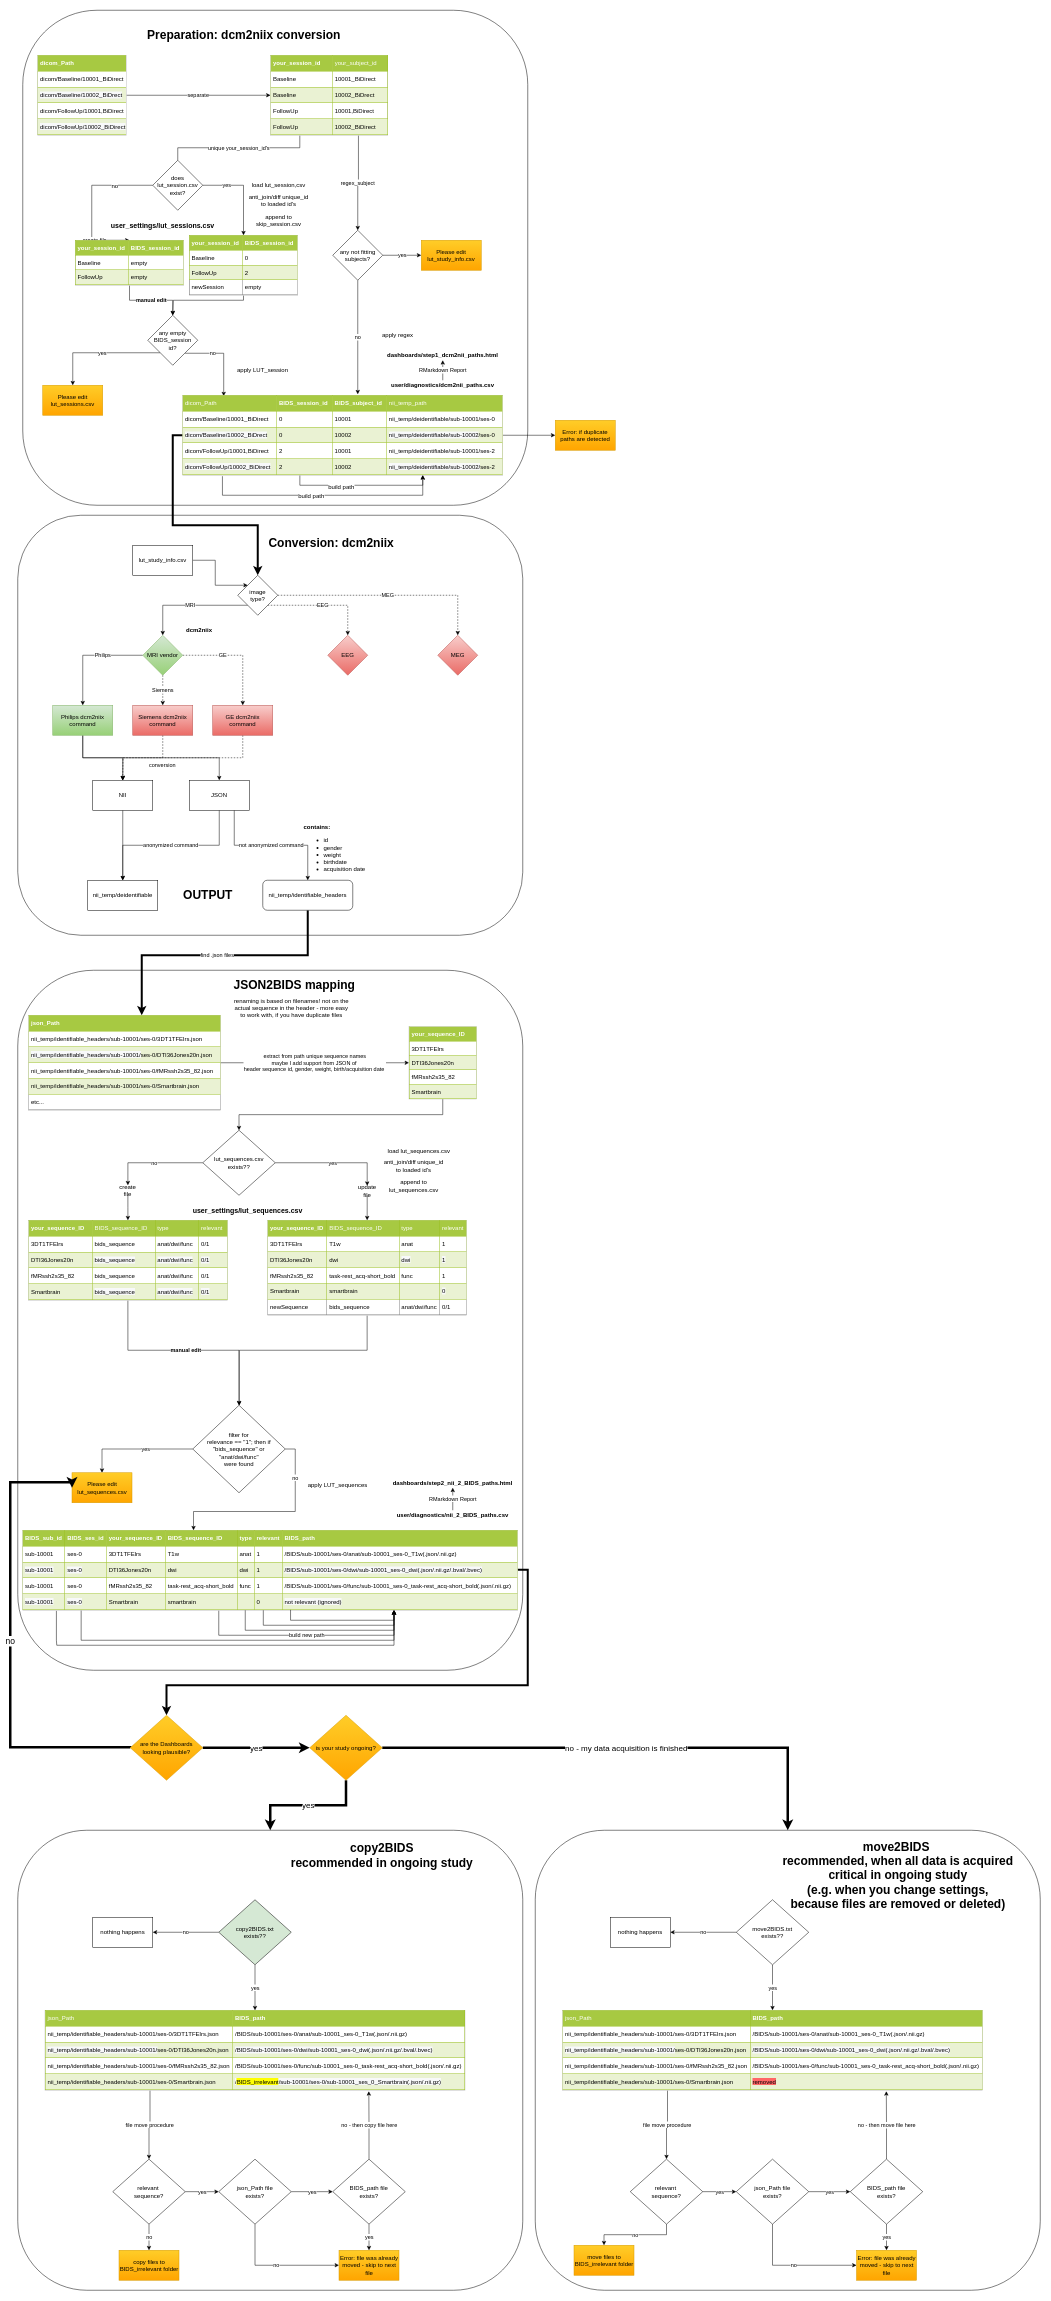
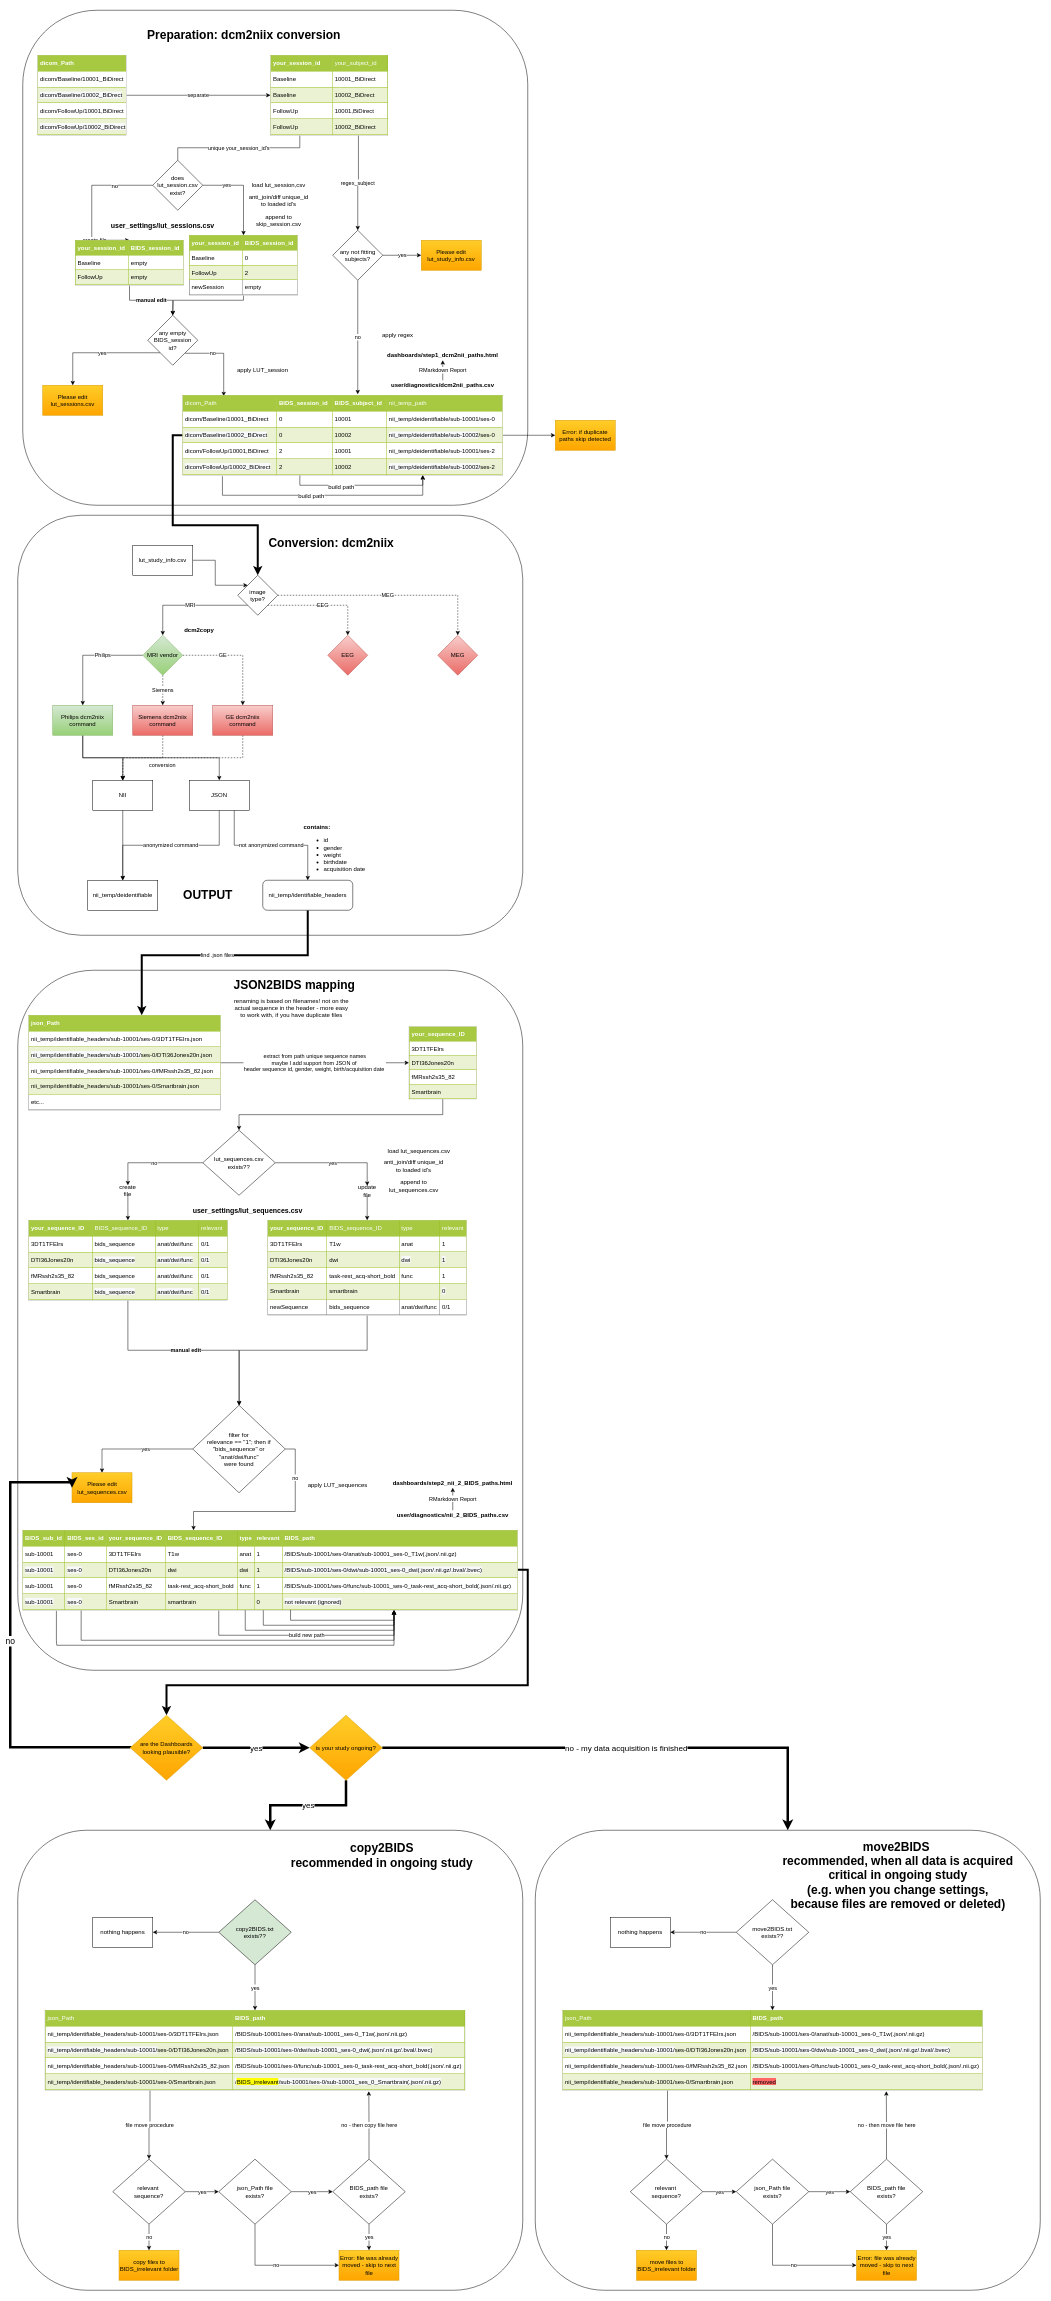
node "Error: if duplicate paths are detected": label "Error: if duplicate paths are detected" -> "Error: if duplicate paths skip detected"
node "dcm2niix": label "dcm2niix" -> "dcm2copy"
node "move files to BIDS_irrelevant folder": moved (604, 2260) -> (667, 2265)
